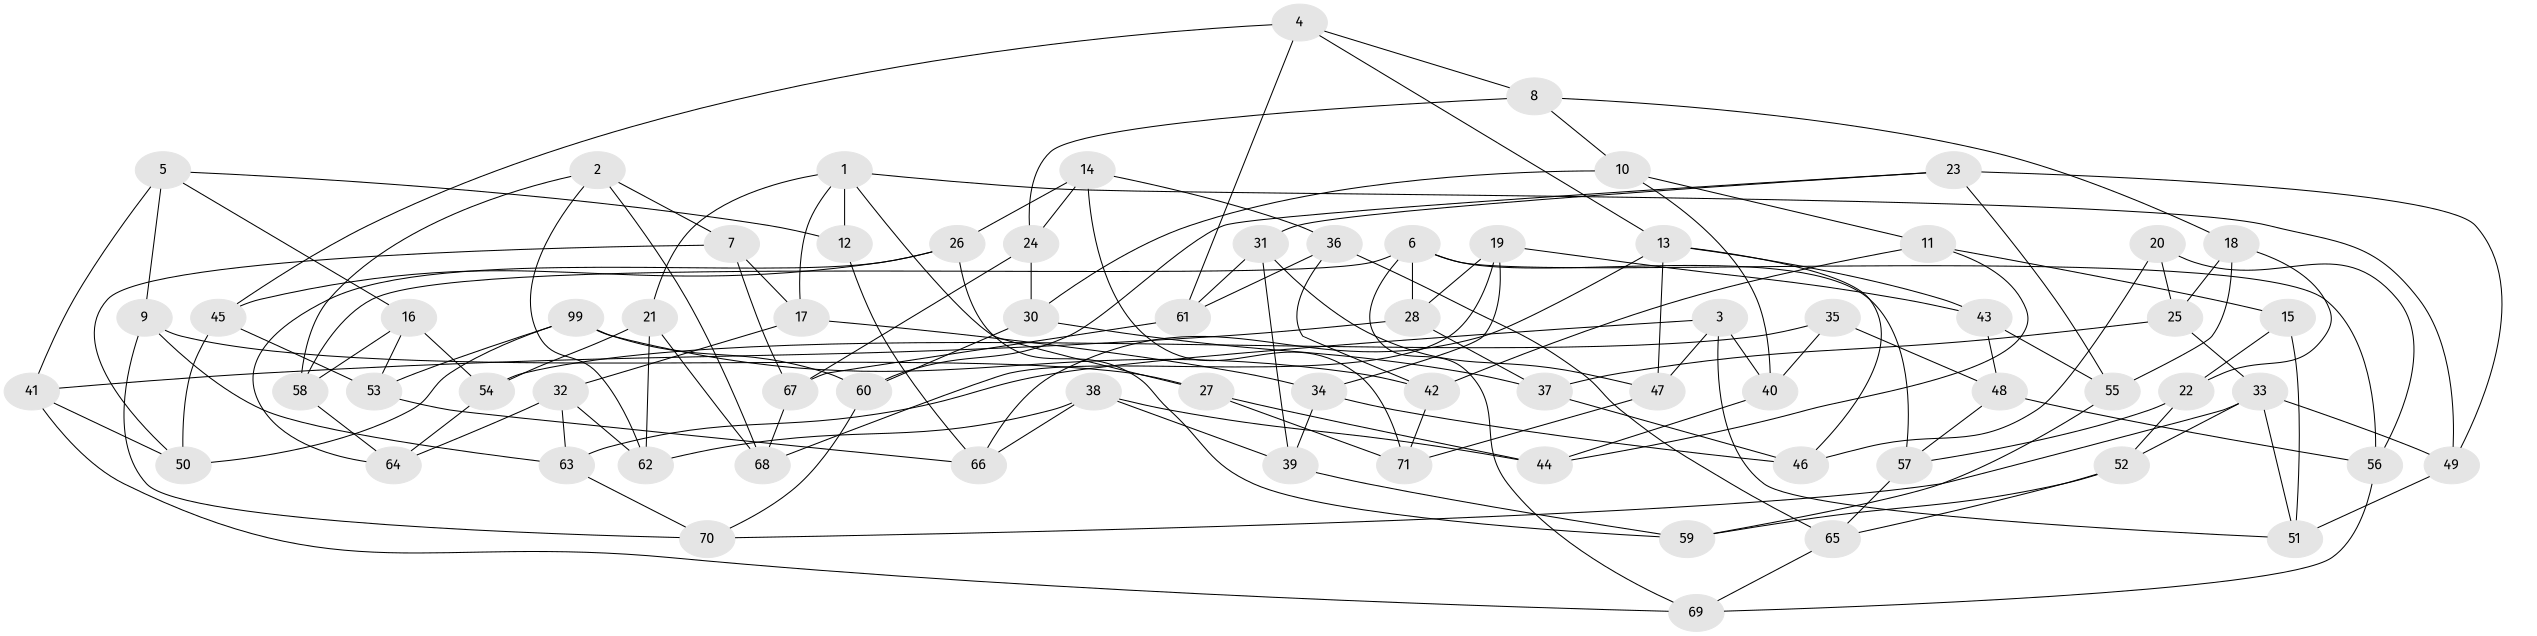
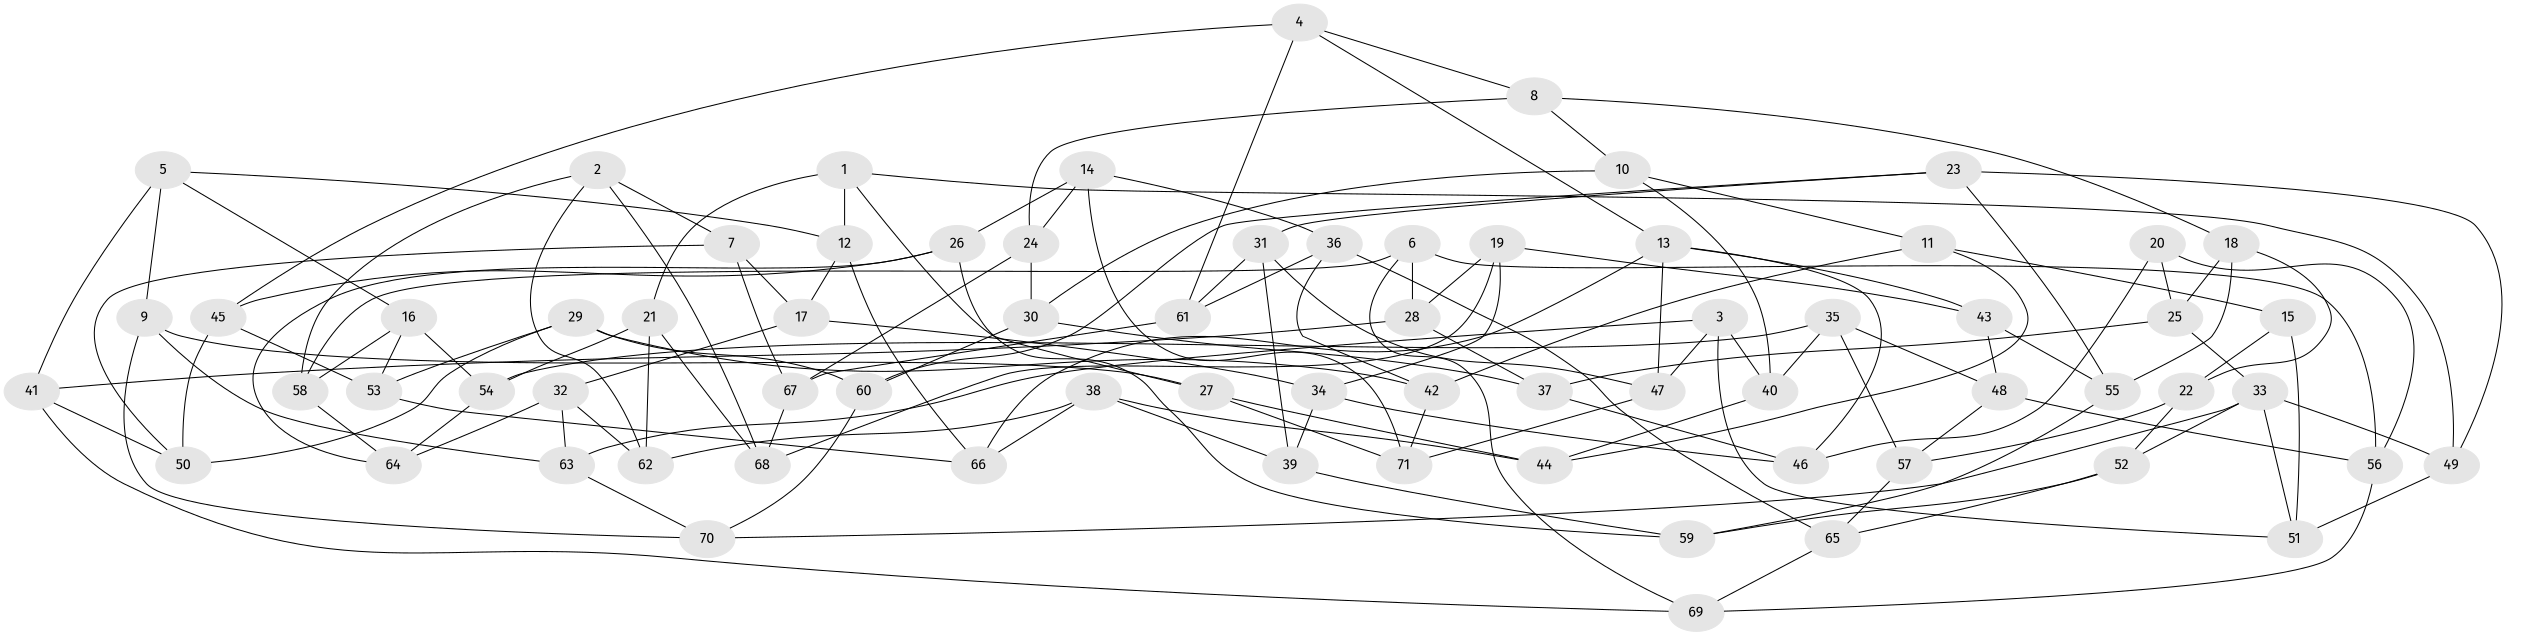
edge "1" -- "17": now "12" -- "17"
edge "6" -- "57": now "35" -- "57"
node "99": label "99" -> "29"
